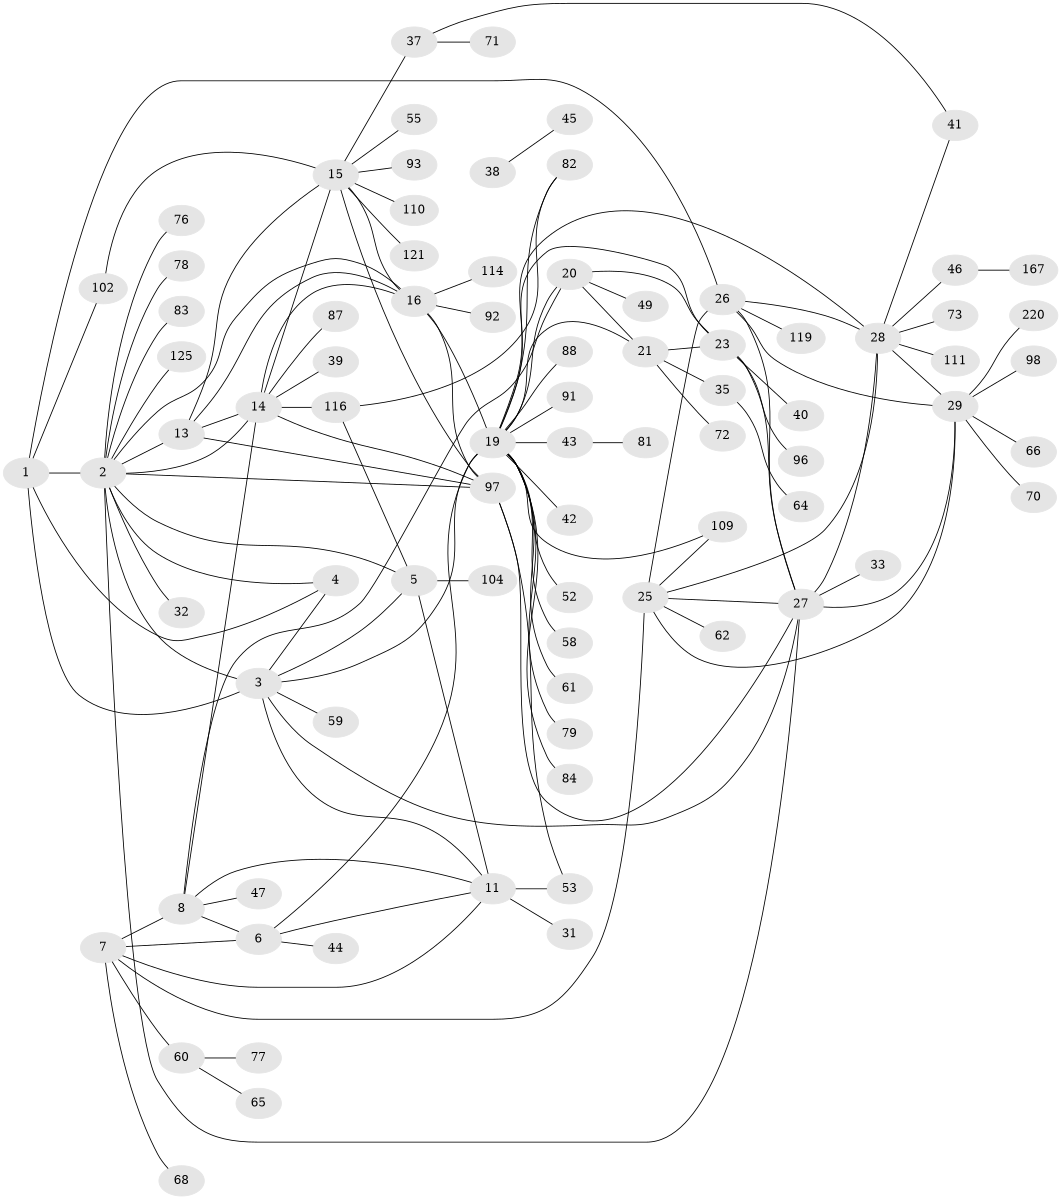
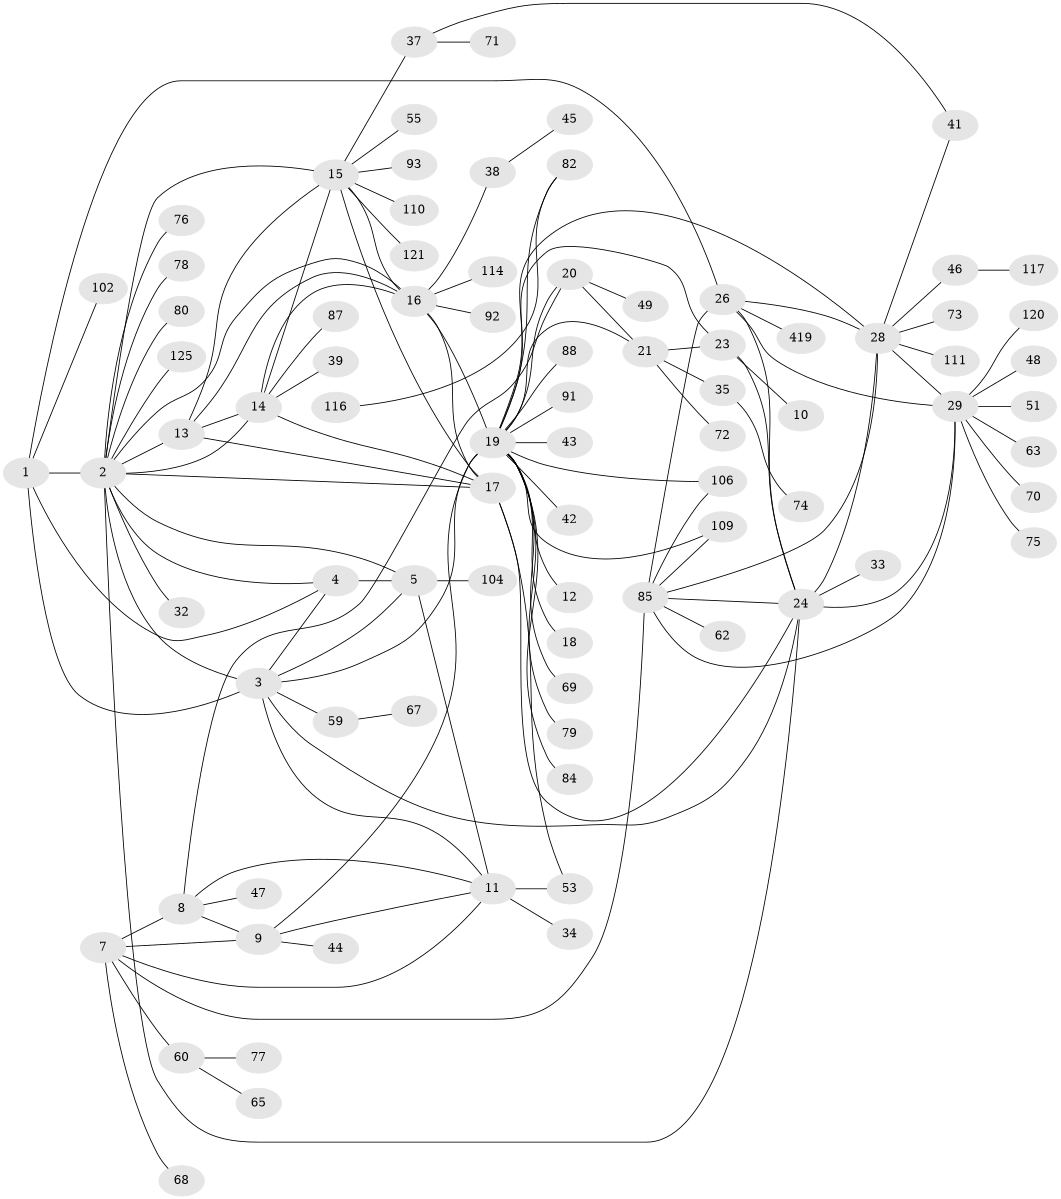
edge "15" -- "102": now "15" -- "2"
edge "38" -- "16": added
node "167": label "167" -> "117"
edge "20" -- "23": removed
node "83": label "83" -> "80"
node "220": label "220" -> "120"
node "119": label "119" -> "419"
node "98": label "98" -> "48"
edge "14" -- "116": removed
node "51": added
node "40": label "40" -> "10"
node "81": removed
node "66": label "66" -> "63"
node "96": removed
node "106": added
node "97": label "97" -> "17"
edge "116" -- "5": now "4" -- "5"
node "64": label "64" -> "74"
node "75": added
node "52": label "52" -> "12"
node "25": label "25" -> "85"
node "27": label "27" -> "24"
node "58": label "58" -> "18"
edge "14" -- "8": removed
node "61": label "61" -> "69"
node "67": added
node "31": label "31" -> "34"
node "6": label "6" -> "9"
